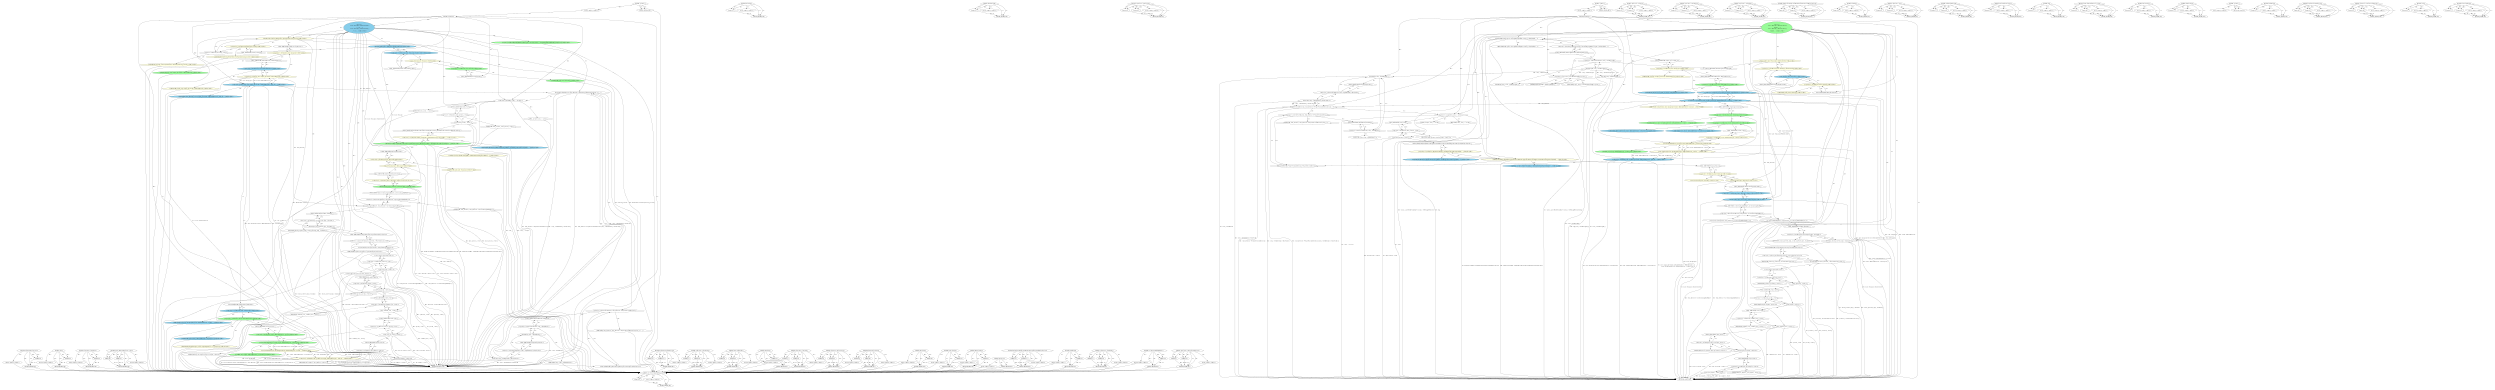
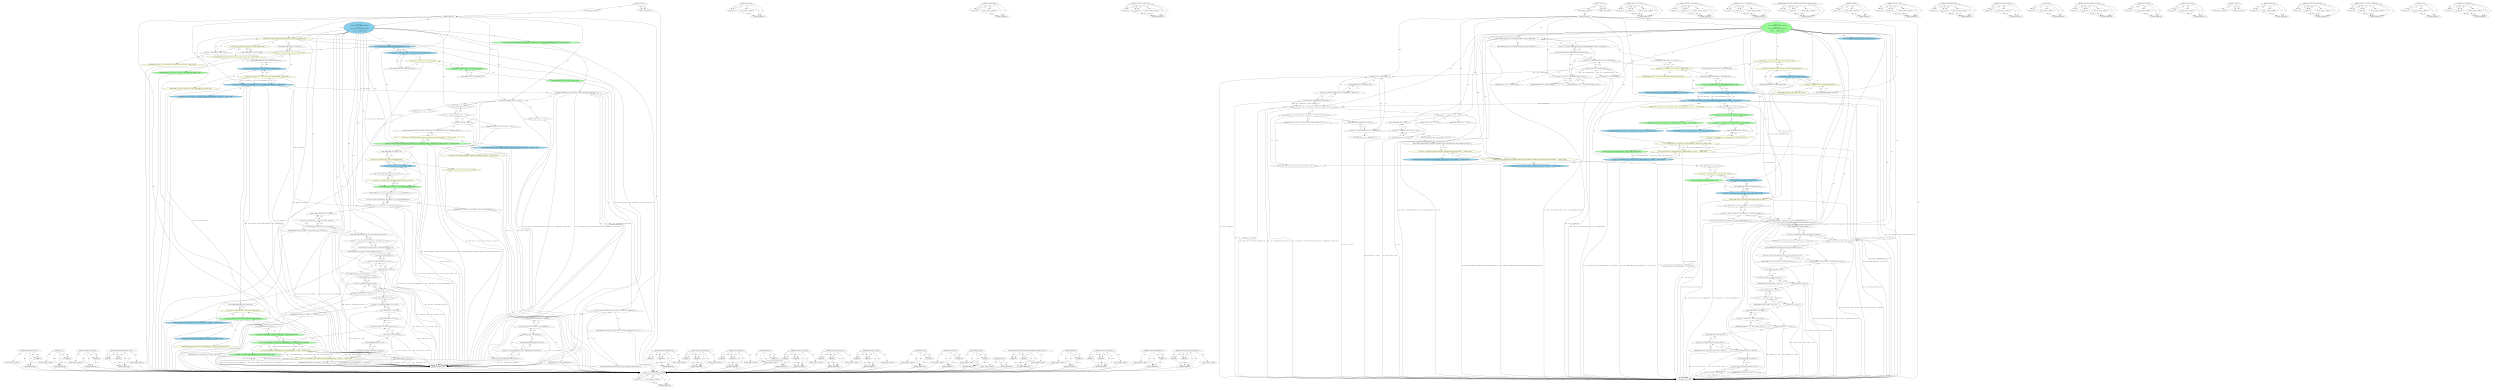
node "<(LOCAL,ViewMsg_Close msg: ViewMsg_Close)<SUB>4</SUB>>": added
edge "(<operator>.cast,static_cast<RenderViewImpl*>(view_))" -> "(IDENTIFIER,view_,view_->GetRoutingID())": now "(<operator>.cast,static_cast<RenderViewImpl*>(view_))" -> "(FIELD_IDENTIFIER,OnMessageReceived,OnMessageReceived)"
node "<(base.RunLoop,base::RunLoop())<SUB>19</SUB>>": fillcolor lightyellow -> skyblue
node "<(IDENTIFIER,base,base::RunLoop())<SUB>17</SUB>>": fillcolor lightyellow -> palegreen
node "<(base.RunLoop,base::RunLoop())<SUB>17</SUB>>": fillcolor lightyellow -> skyblue
node "<(RunUntilIdle,base::RunLoop().RunUntilIdle())<SUB>17</SUB>>": fillcolor skyblue -> lightyellow
node "<(<operator>.fieldAccess,base::WrapUnique)<SUB>10</SUB>>": fillcolor skyblue -> lightyellow
